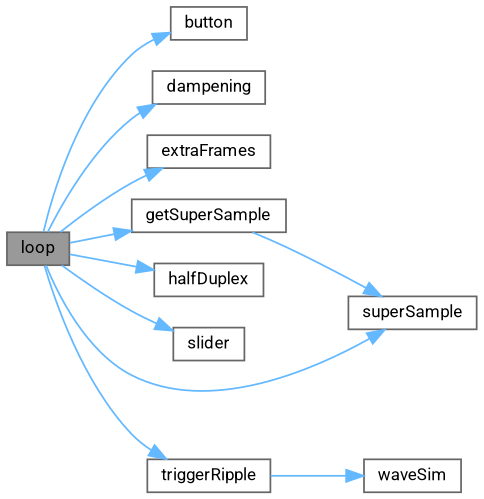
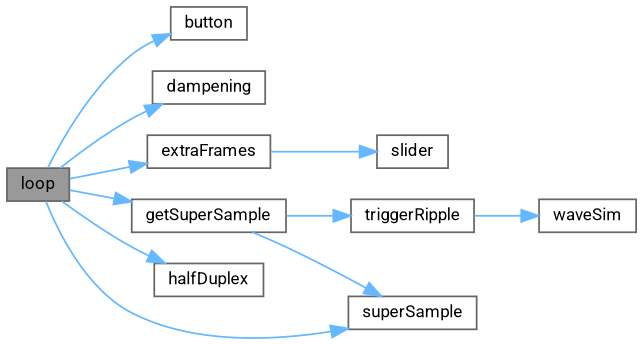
edge "loop" -> "slider": now "extraFrames" -> "slider"
edge "loop" -> "triggerRipple": now "getSuperSample" -> "triggerRipple"
